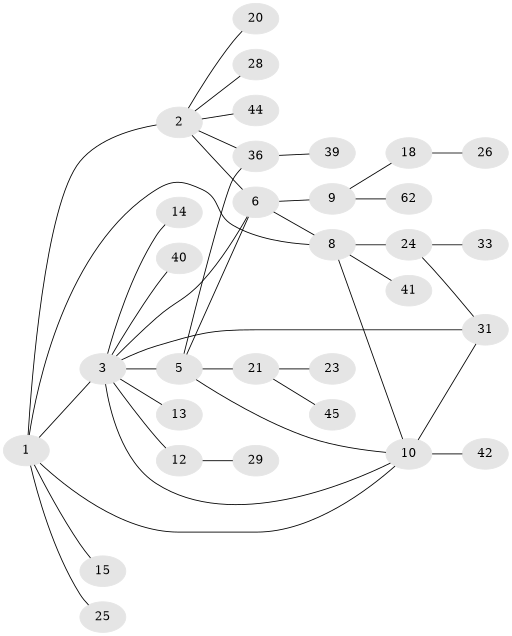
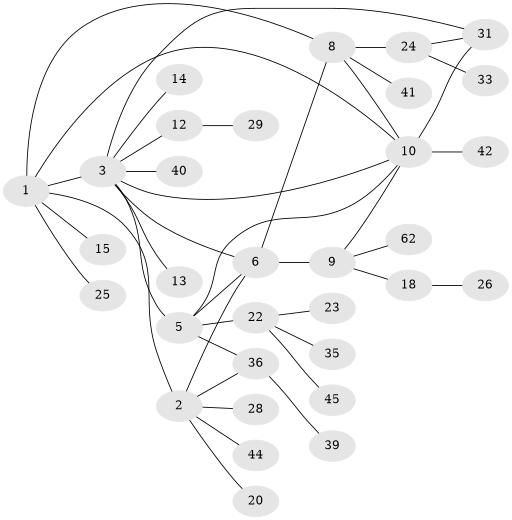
edge "10" -- "9": added
node "35": added
node "21": label "21" -> "22"
